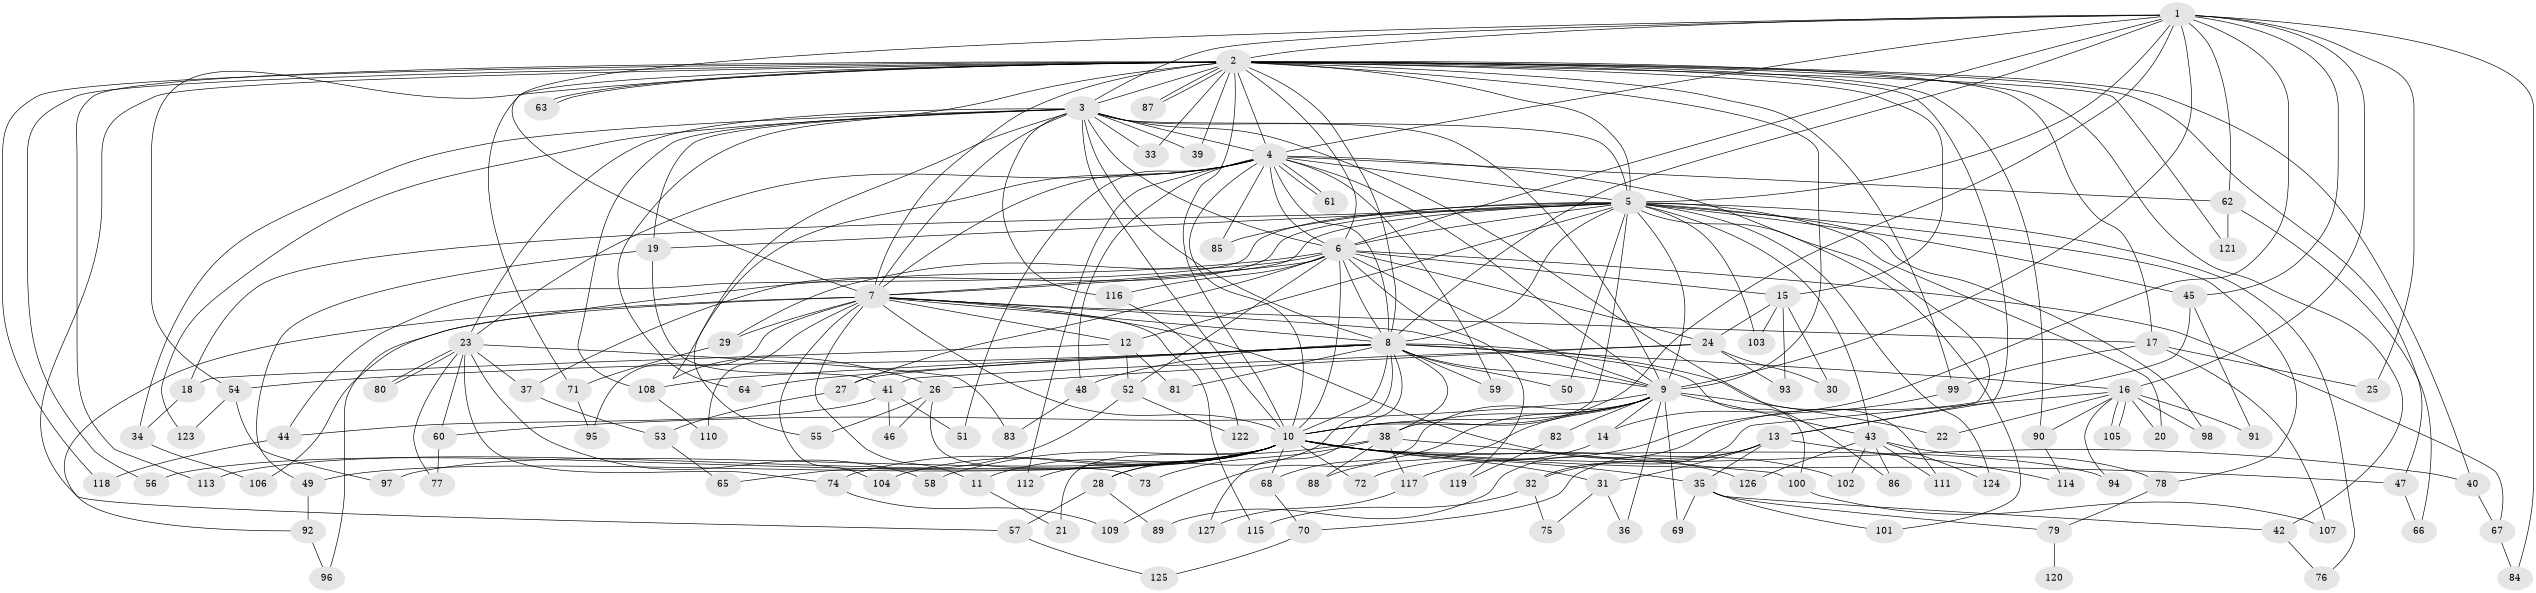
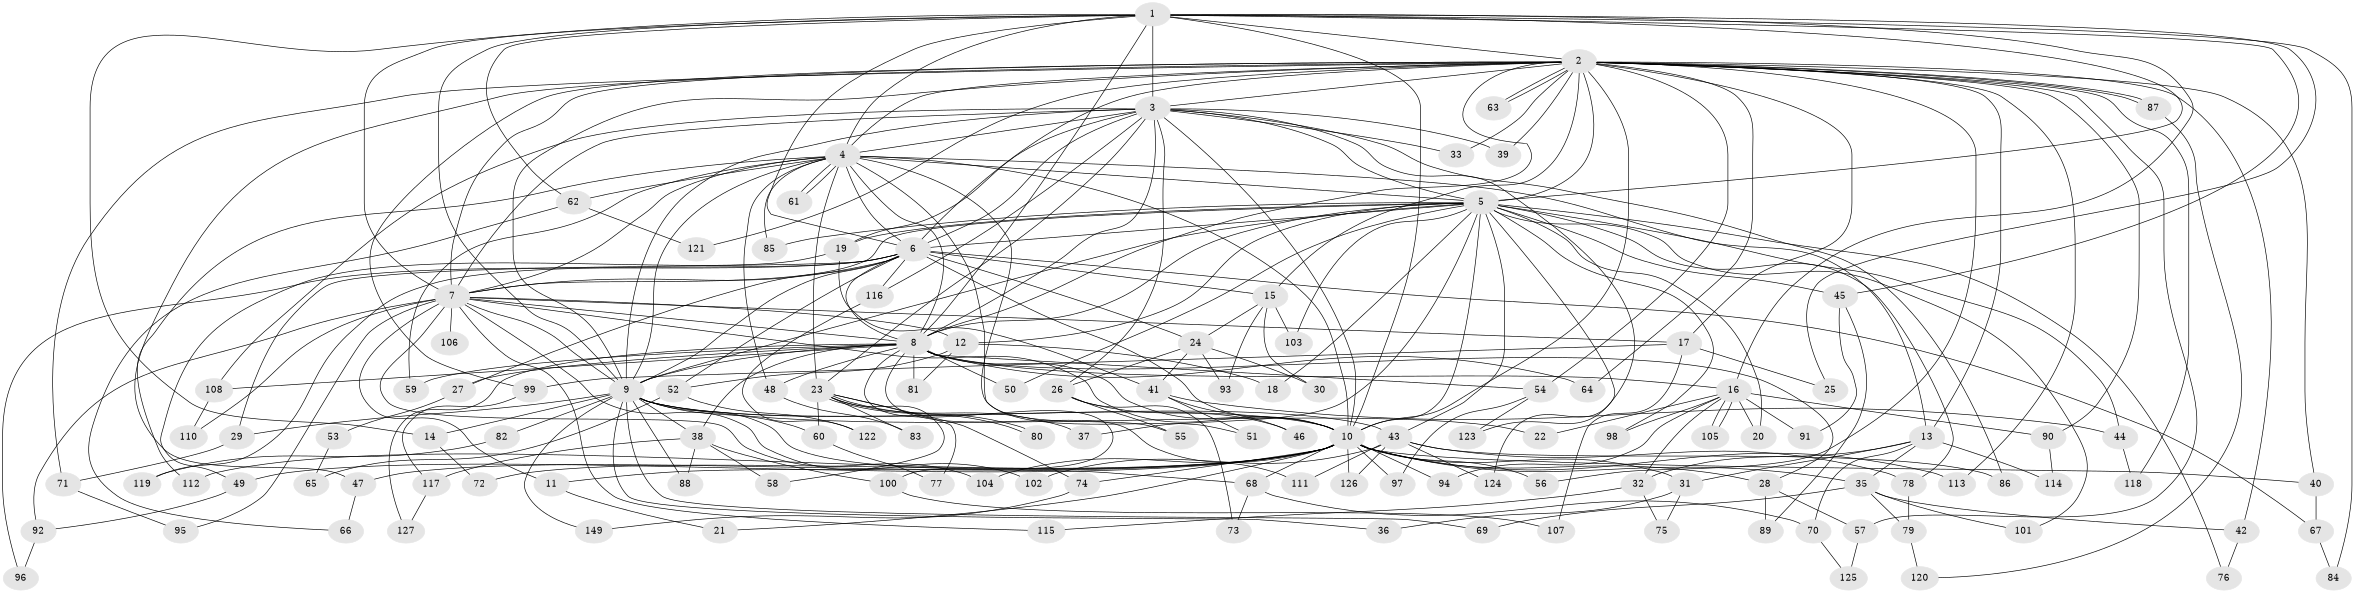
edge "7" -- "29": now "9" -- "29"
edge "37" -- "53": removed
node "34": removed
edge "87" -- "120": added
edge "38" -- "73": now "68" -- "73"
node "109": label "109" -> "149"
